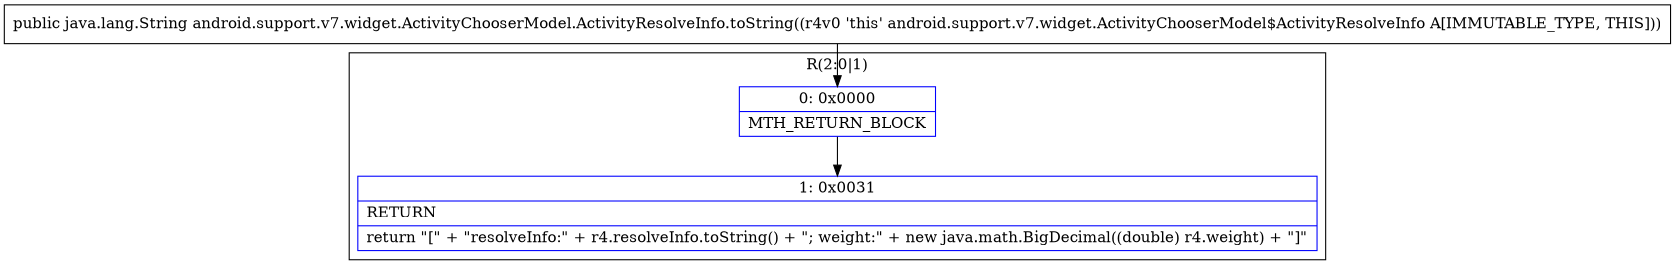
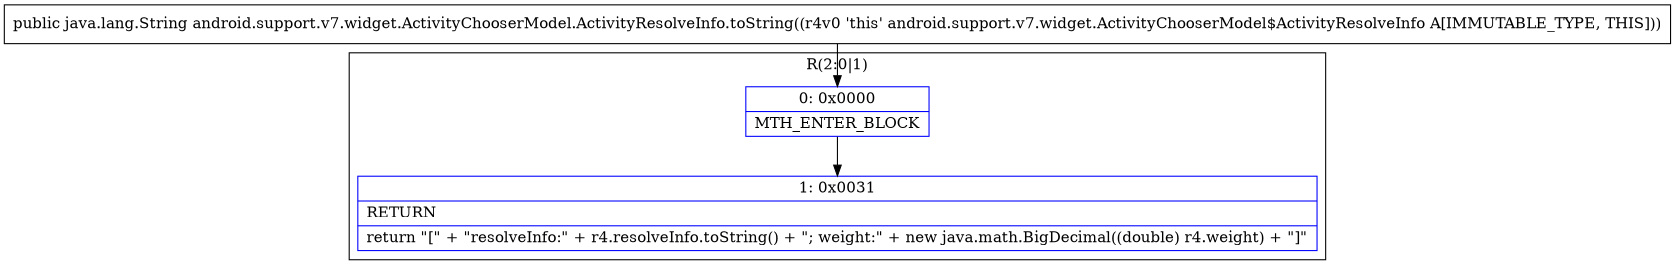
node "0: 0x0000": text "MTH_RETURN_BLOCK" -> "MTH_ENTER_BLOCK"
